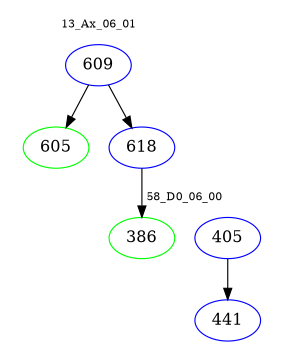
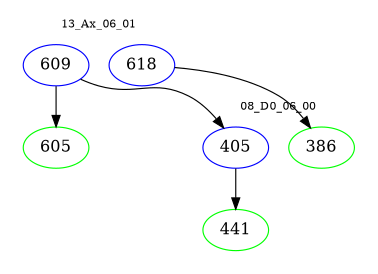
edge "609" -> "618": now "609" -> "405"
cluster "58_D0_06_00": label "58_D0_06_00" -> "08_D0_06_00"
node "441": color blue -> green
